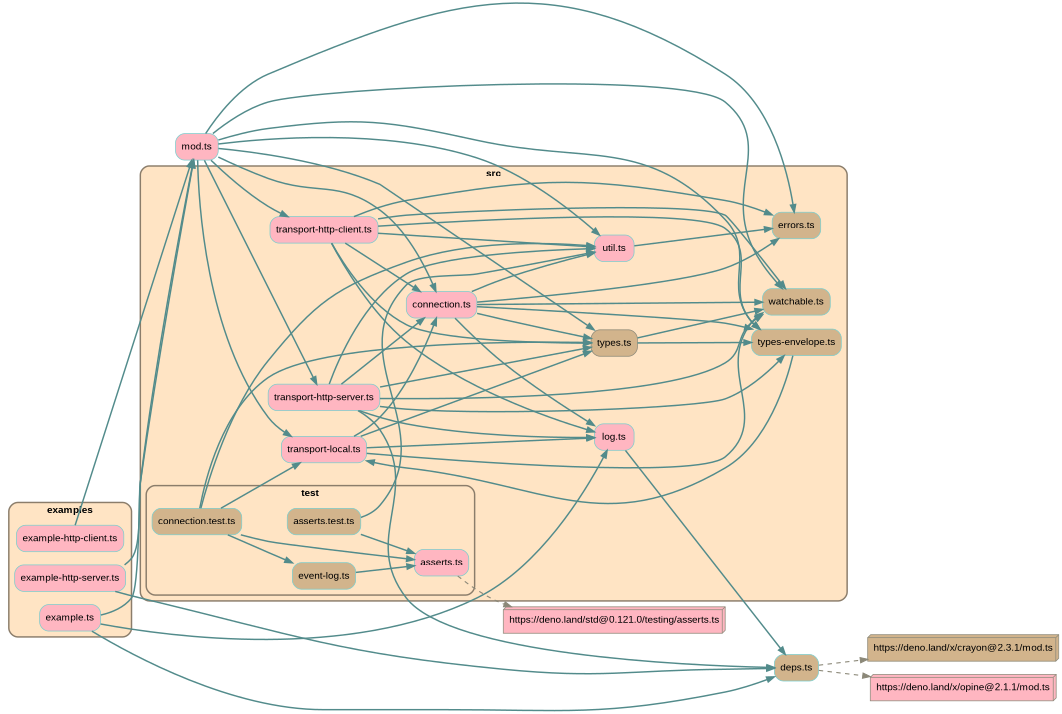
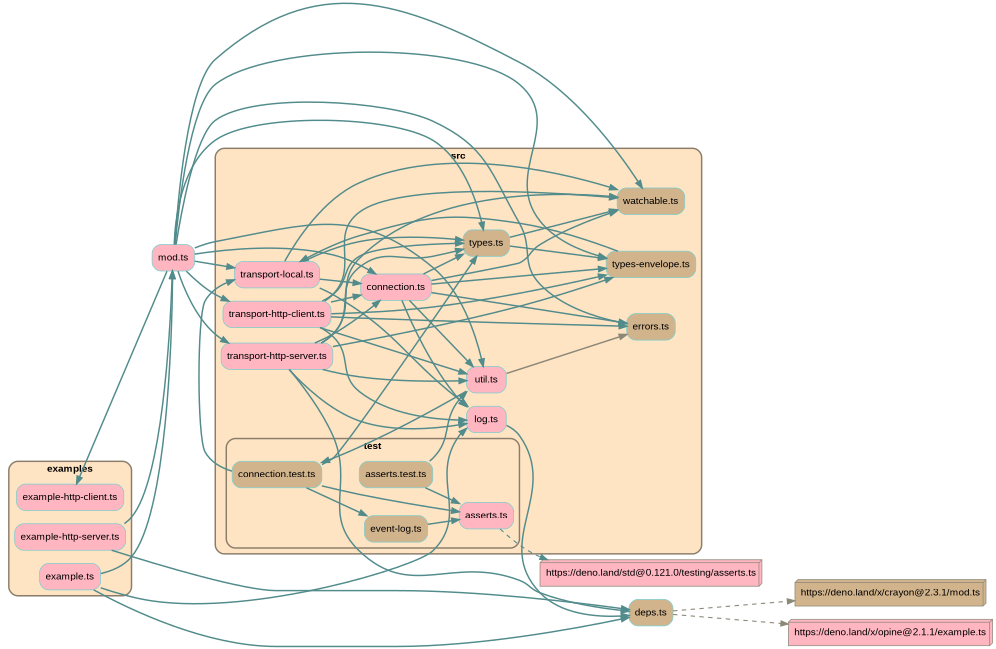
edge "util.ts" -> "errors.ts": color darkslategray4 -> cornsilk4
edge "connection.test.ts" -> "util.ts": reversed
node "types.ts": color cornsilk4 -> darkslategray3
edge "example-http-client.ts" -> "mod.ts": reversed
edge "asserts.ts" -> "https://deno.land/std@0.121.0/testing/asserts.ts": color cornsilk4 -> darkslategray4
node "https://deno.land/x/opine@2.1.1/mod.ts": label "https://deno.land/x/opine@2.1.1/mod.ts" -> "https://deno.land/x/opine@2.1.1/example.ts"
